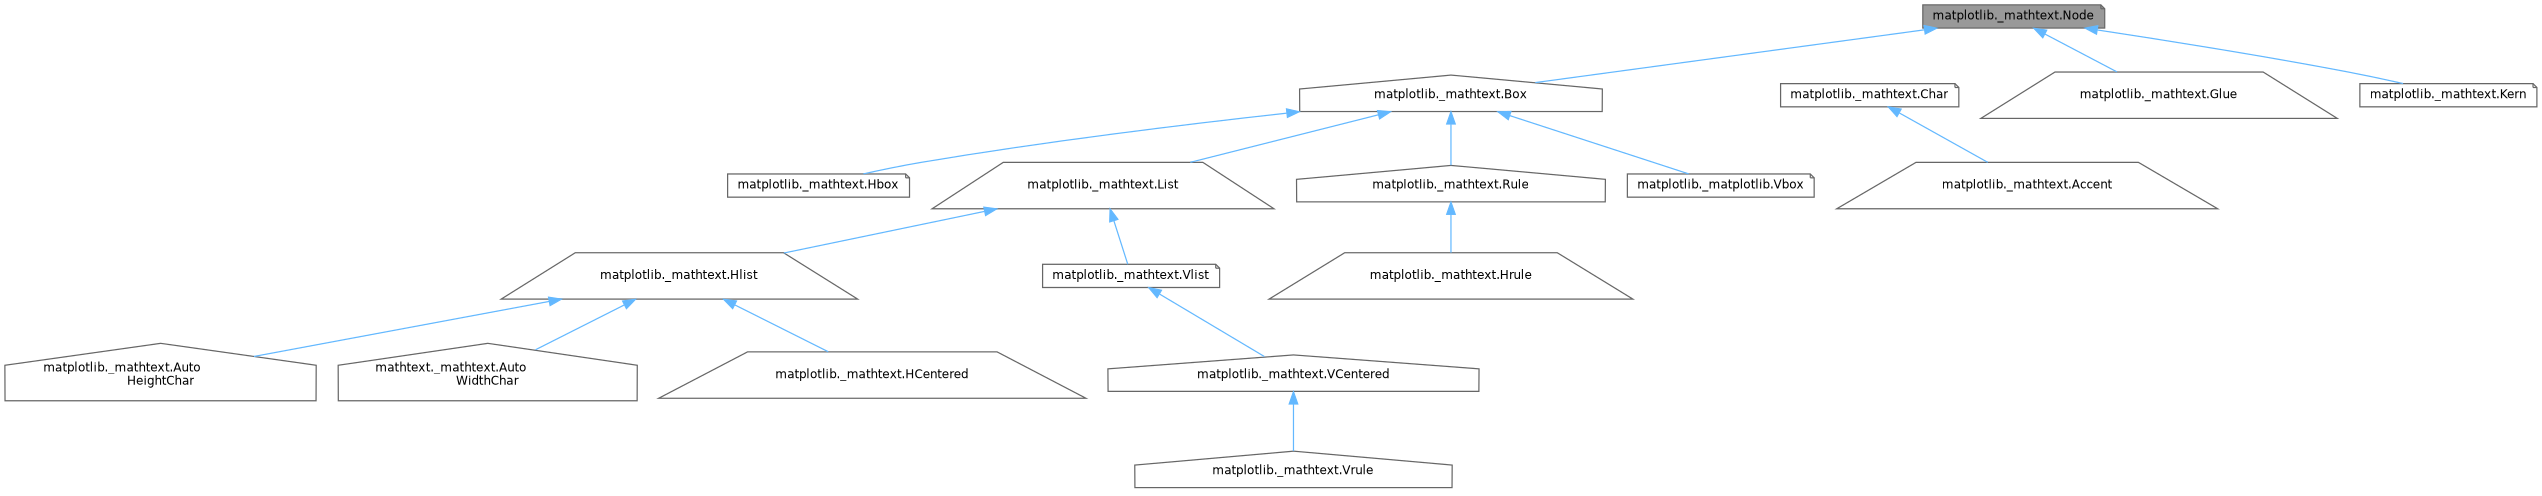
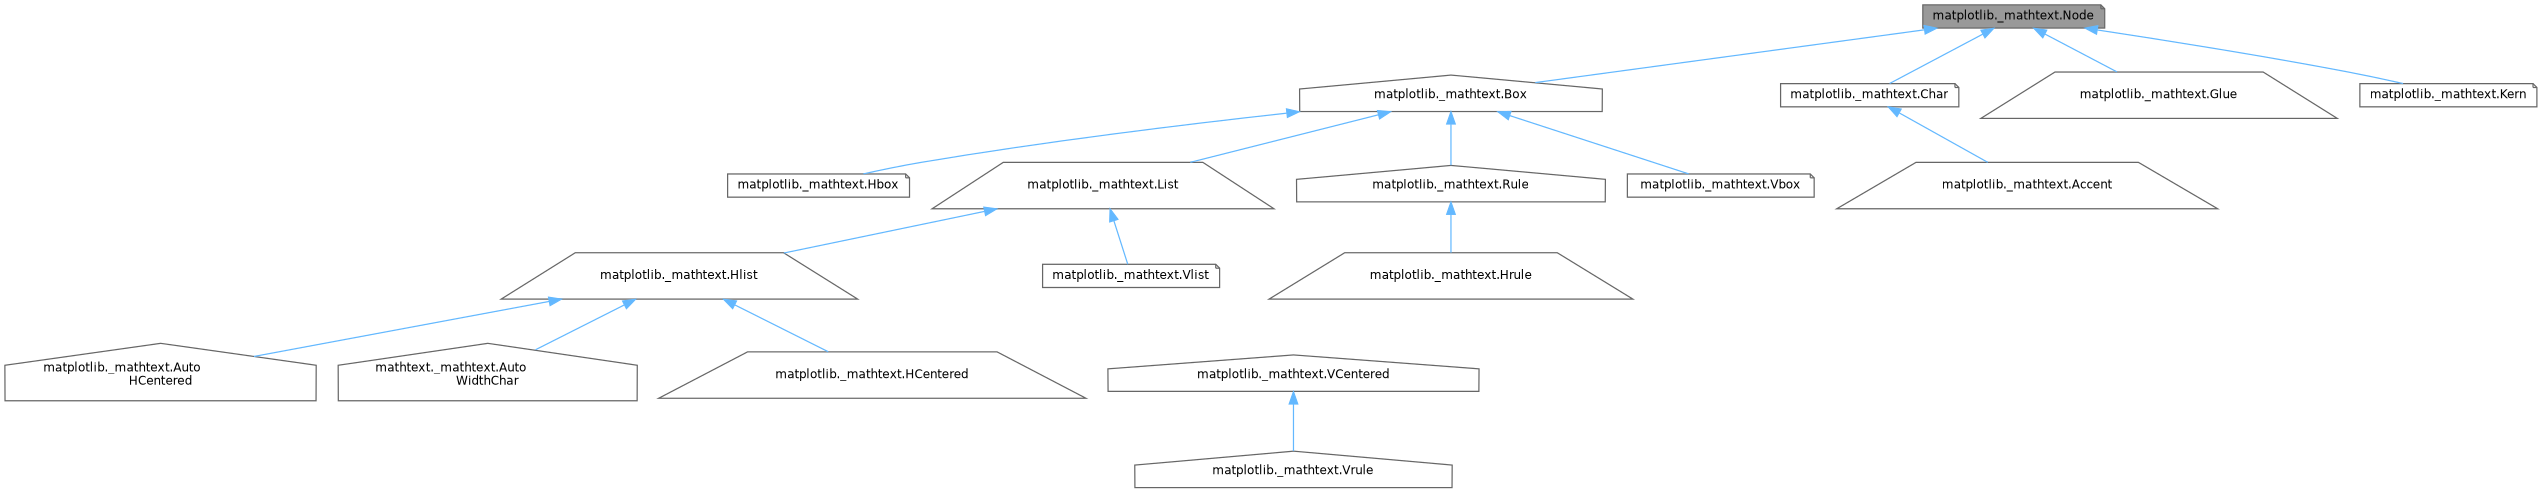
edge "matplotlib._mathtext.Char" -> "matplotlib._mathtext.Node": added
node "matplotlib._matplotlib.Vbox": label "matplotlib._matplotlib.Vbox" -> "matplotlib._mathtext.Vbox"
edge "matplotlib._mathtext.VCentered" -> "matplotlib._mathtext.Vlist": removed
node "matplotlib._mathtext.Auto HeightChar": label "matplotlib._mathtext.Auto HeightChar" -> "matplotlib._mathtext.Auto HCentered"
